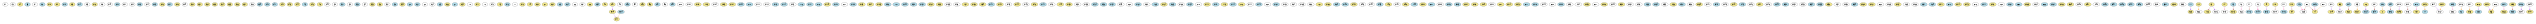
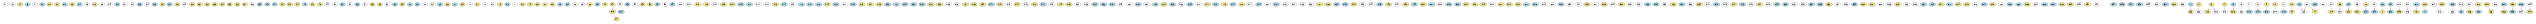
node "c113": fillcolor lightblue -> khaki
node "c293": removed
